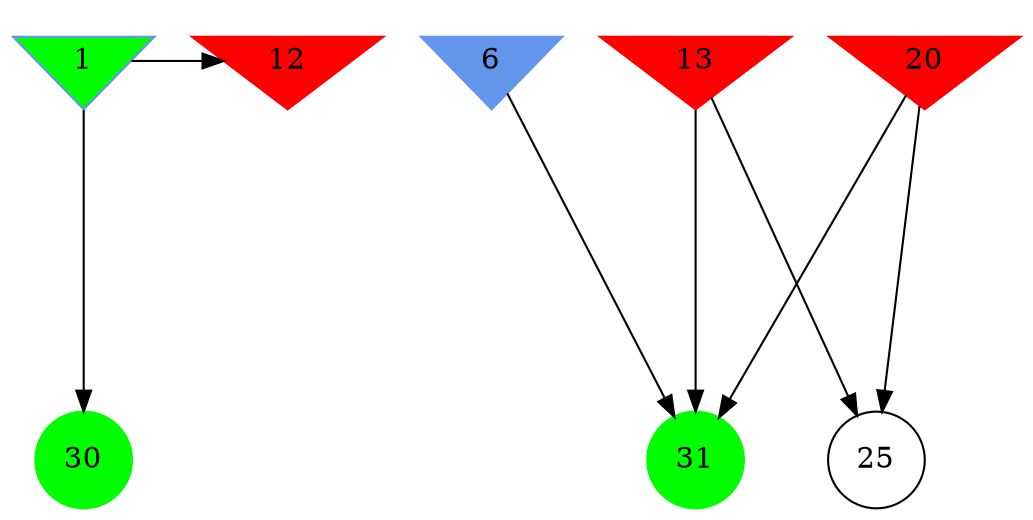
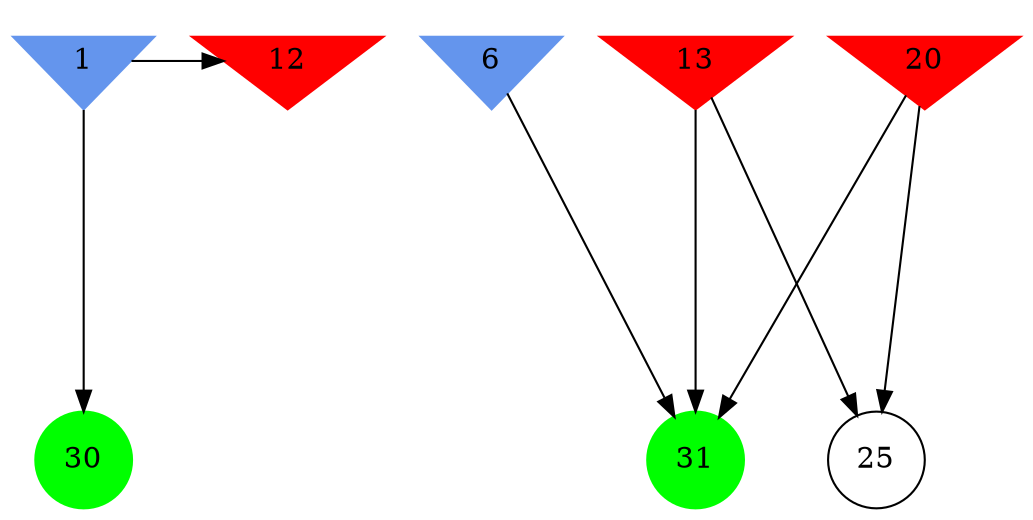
node "1": fillcolor green -> cornflowerblue
